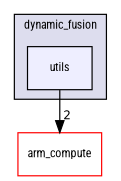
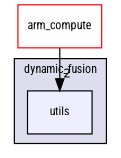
edge "utils" -> "arm_compute": reversed
